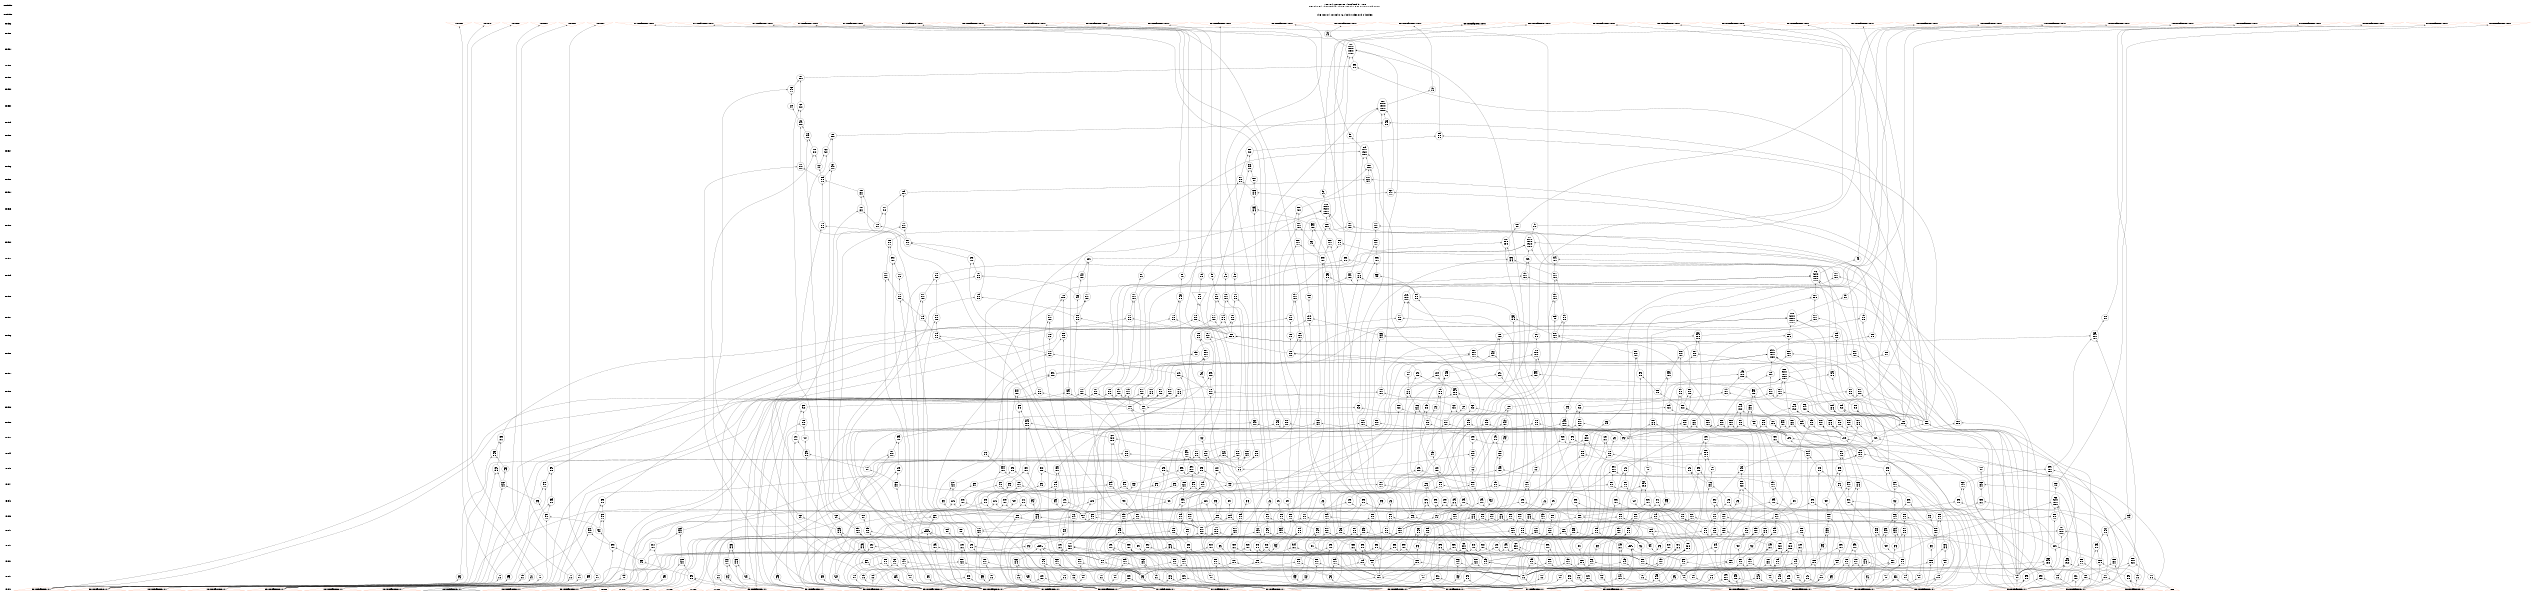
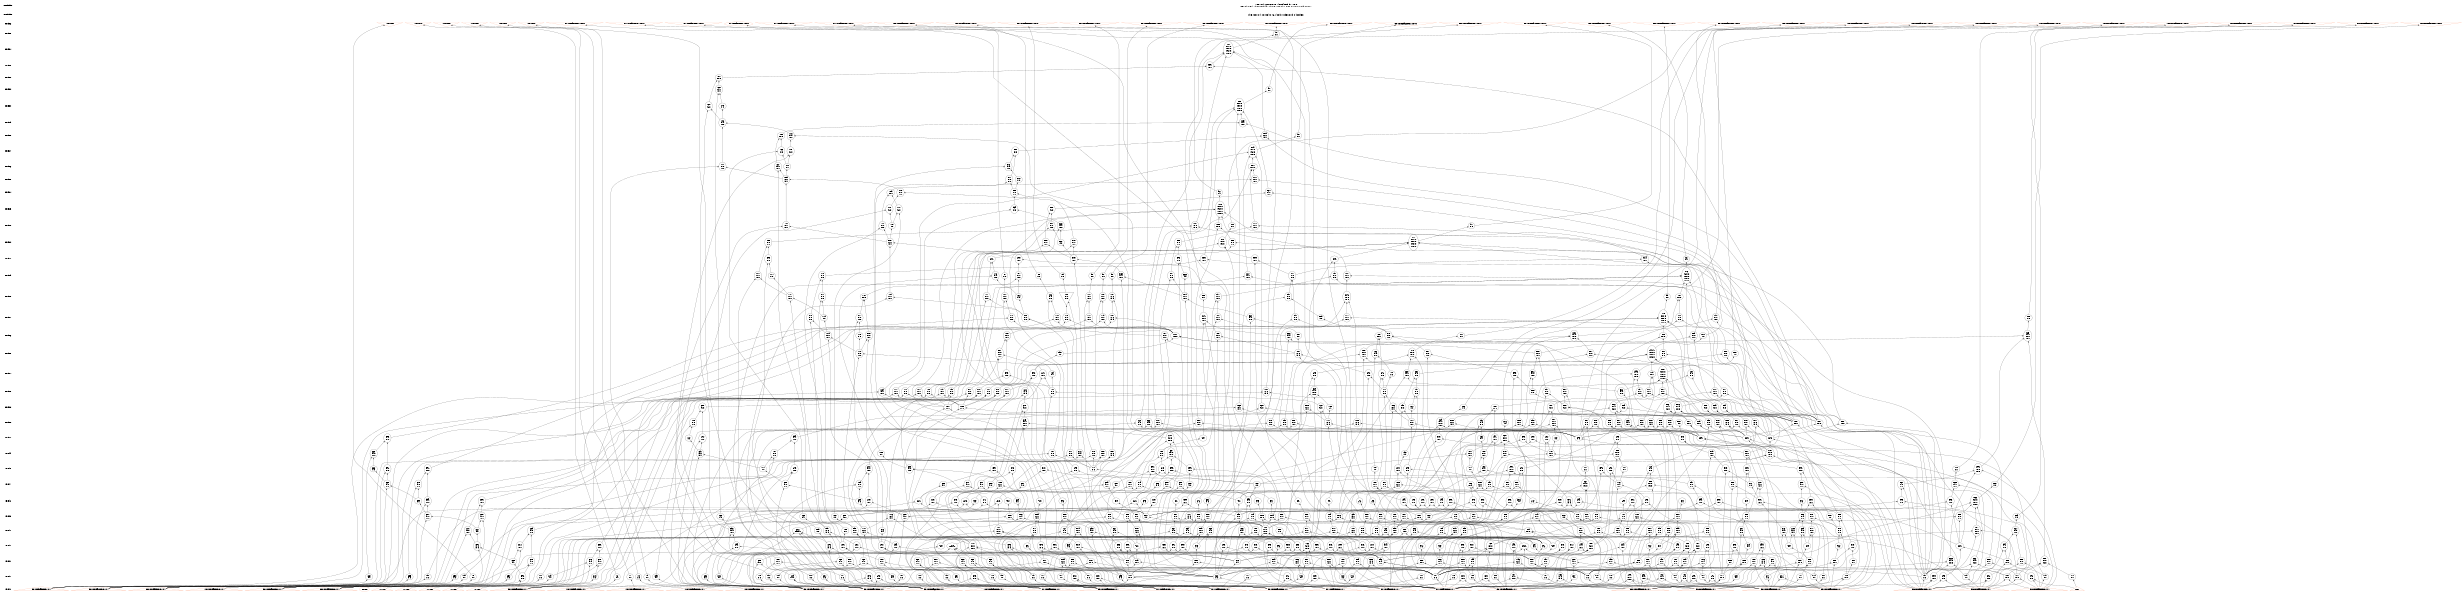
node "601 0- 1 -0 1": removed
node "313 0- 1 -0 1": added
node "X_OUT_REG_1__SCAN_IN": color black -> coral
